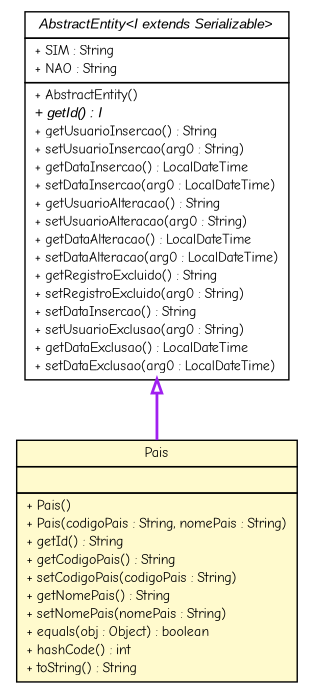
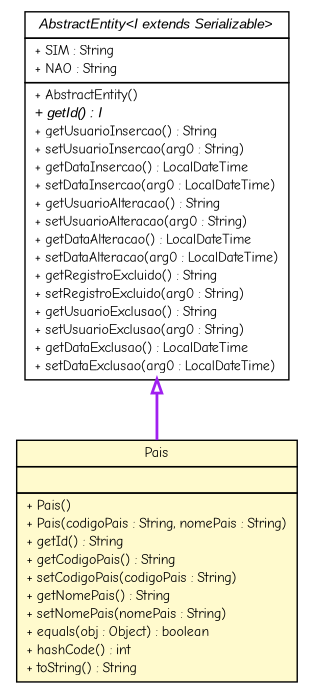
node "AbstractEntity<I extends Serializable>": text "+ setDataInsercao() : String" -> "+ getUsuarioExclusao() : String"
